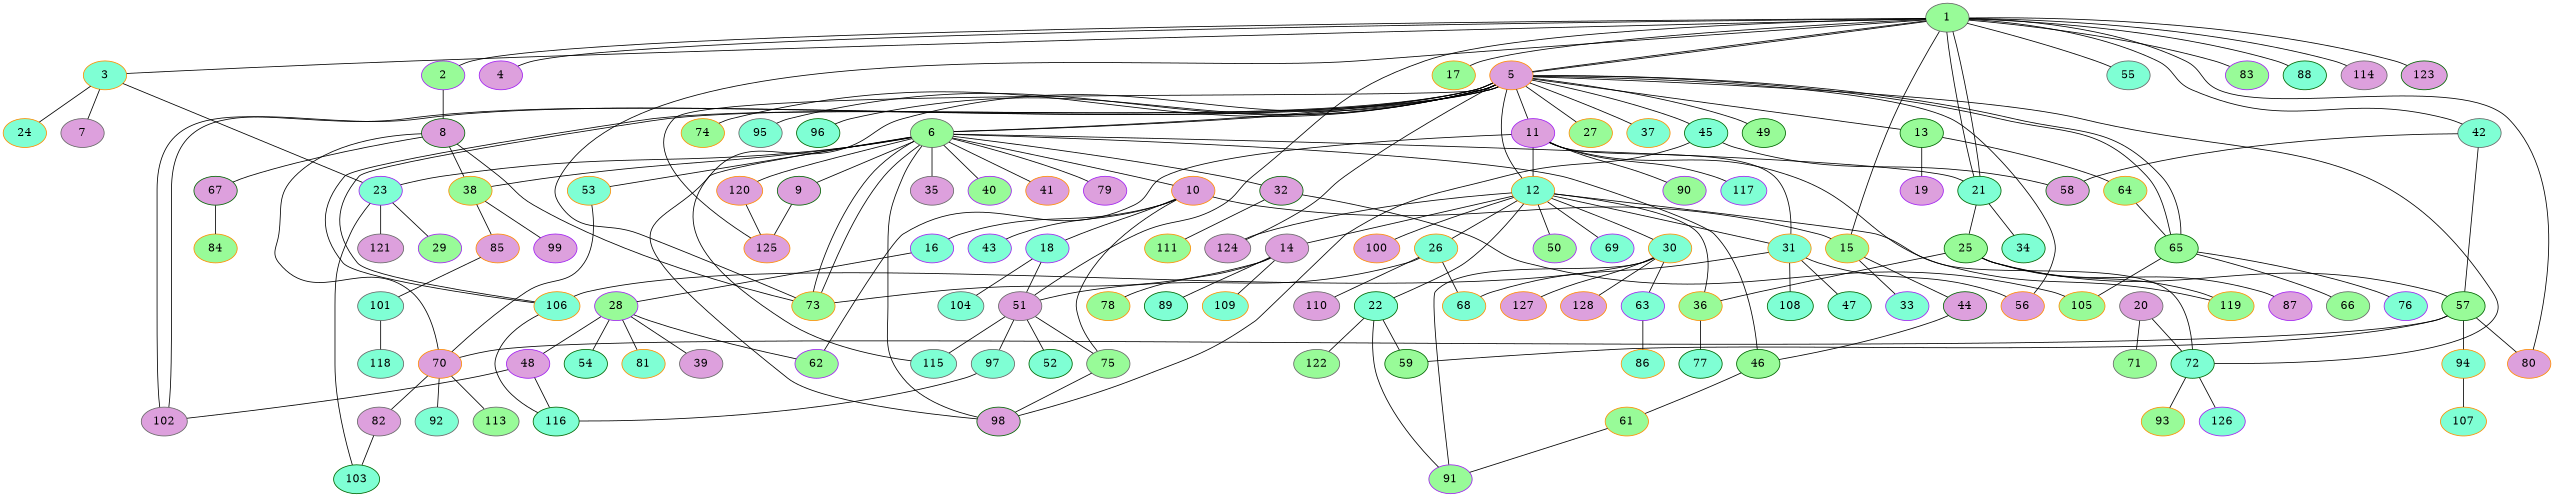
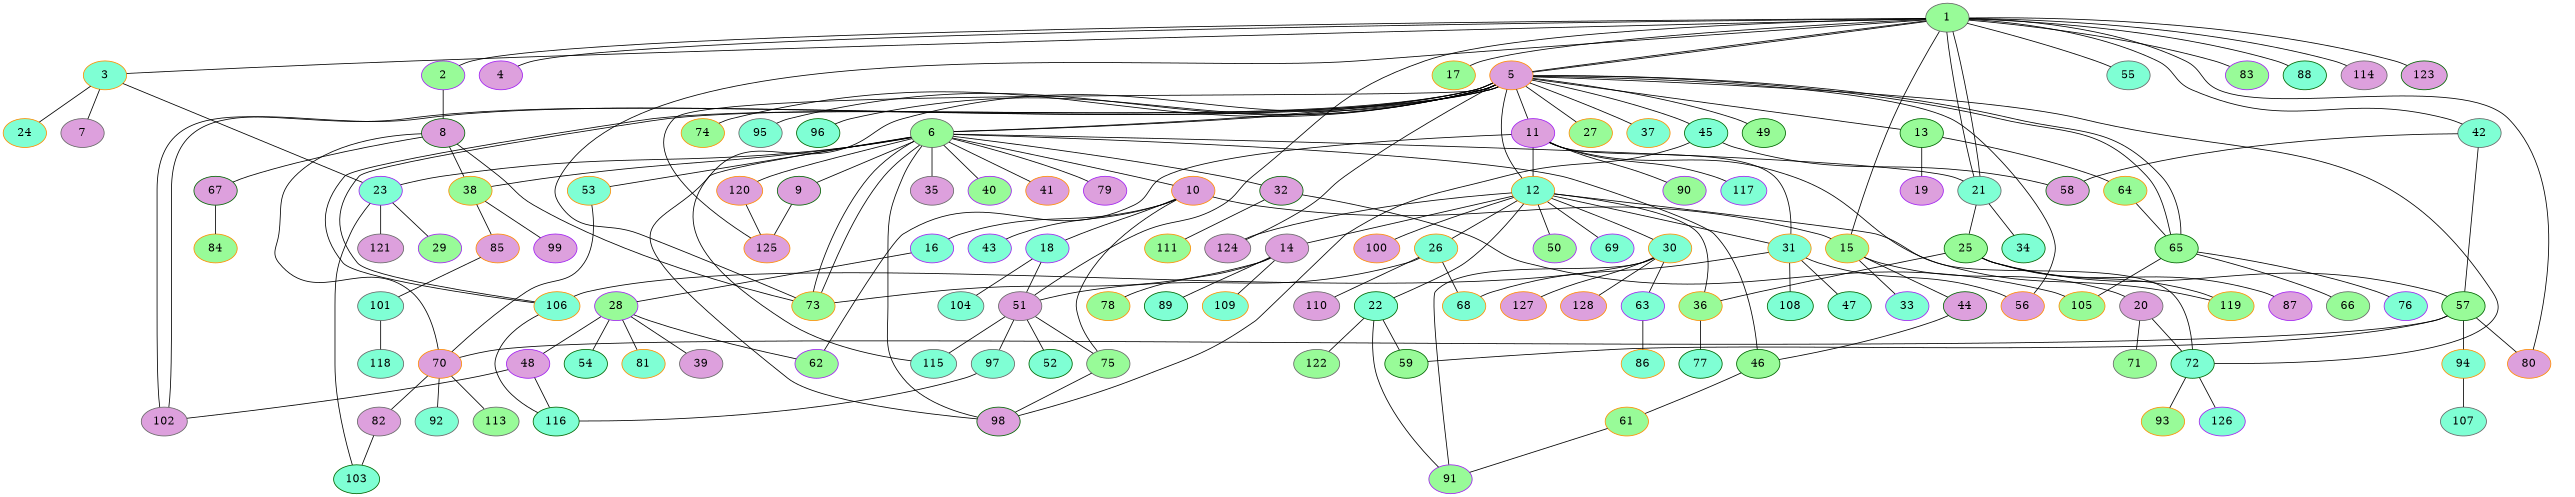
node "21": color darkgreen -> gray40
edge "15" -- "20": added
node "107": color darkorange -> gray40
